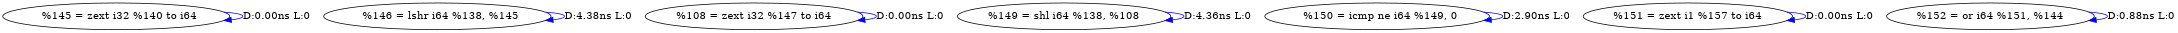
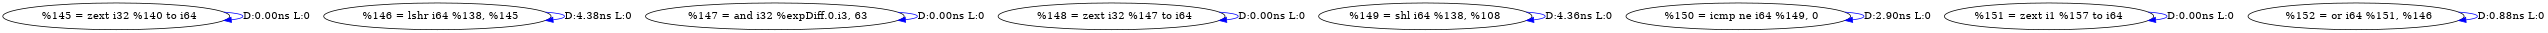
node "%108 = zext i32 %147 to i64": label "%108 = zext i32 %147 to i64" -> "%148 = zext i32 %147 to i64"
node "%147 = and i32 %expDiff.0.i3, 63": added
node "%152 = or i64 %151, %144": label "%152 = or i64 %151, %144" -> "%152 = or i64 %151, %146"
